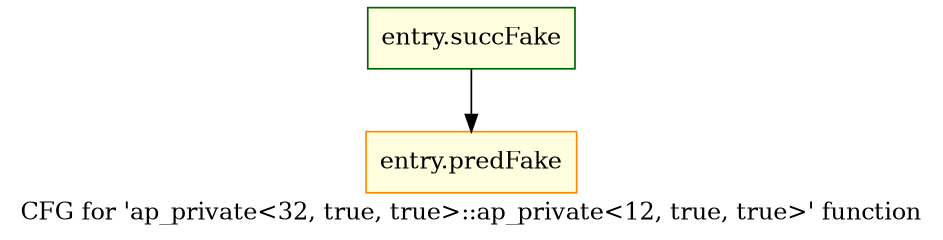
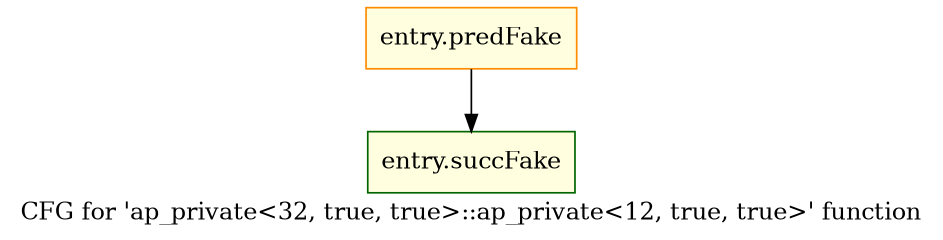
edge "entry.succFake" -> "entry.predFake": reversed
